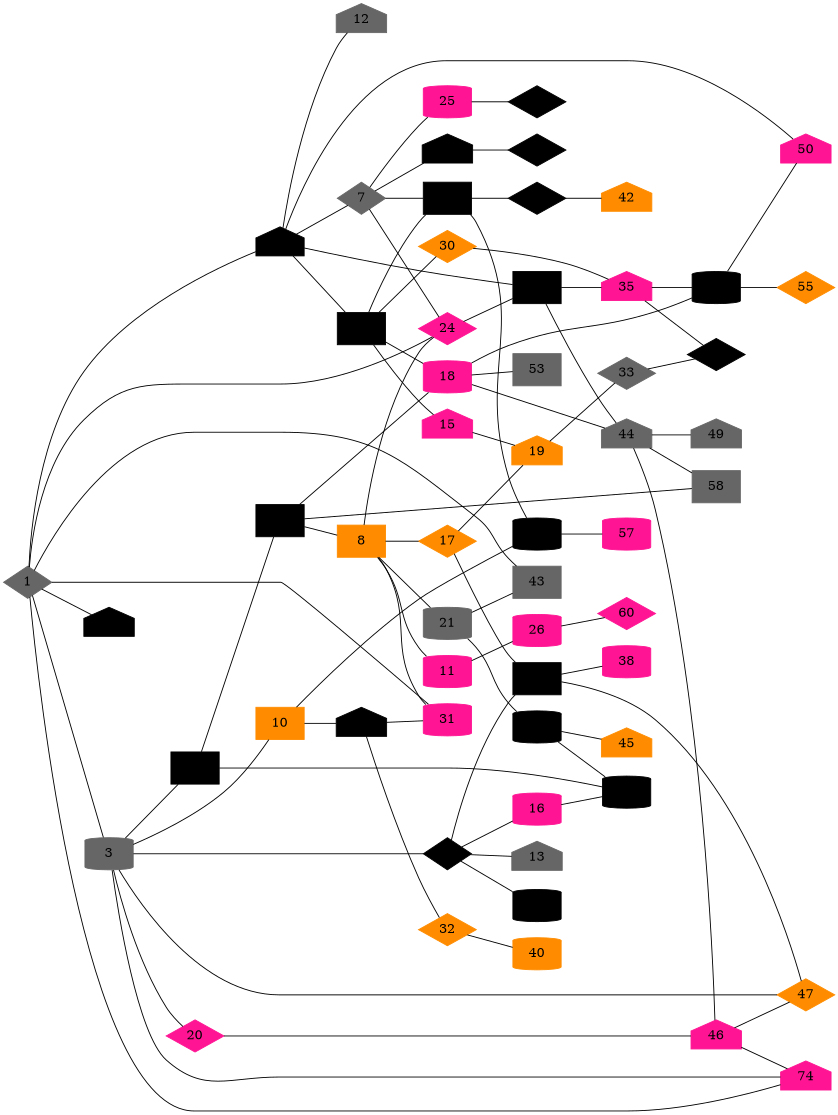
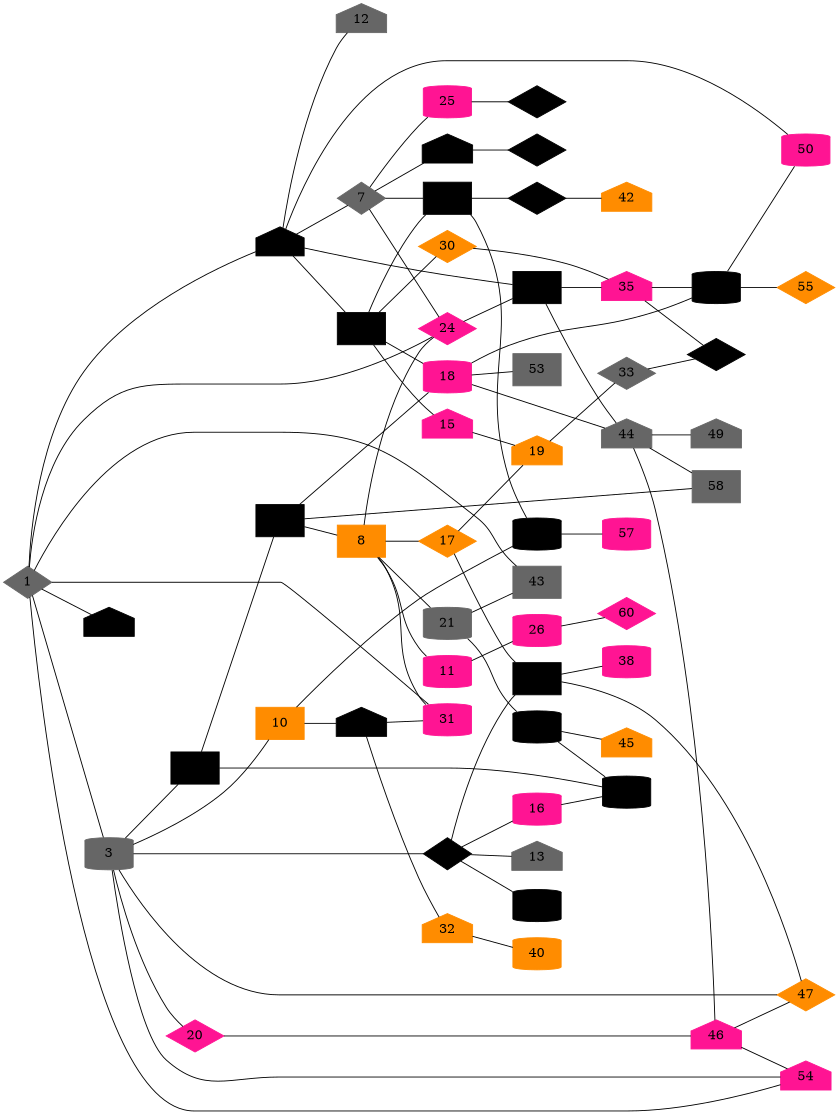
node "50": shape house -> cylinder
node "32": shape diamond -> house
node "74": label "74" -> "54"
